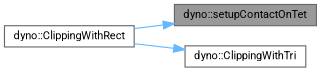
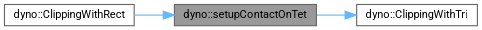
edge "dyno::ClippingWithRect" -> "dyno::ClippingWithTri": now "dyno::setupContactOnTet" -> "dyno::ClippingWithTri"
